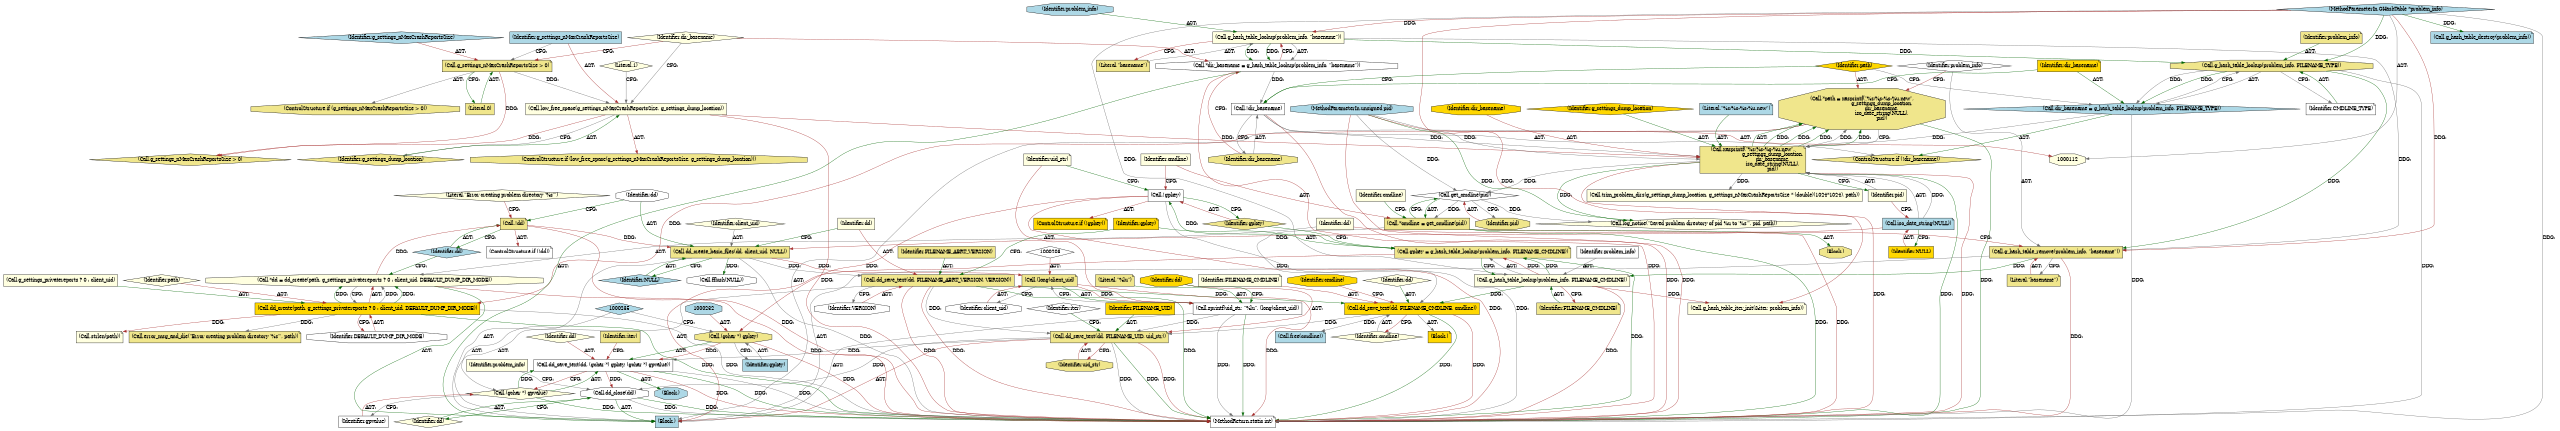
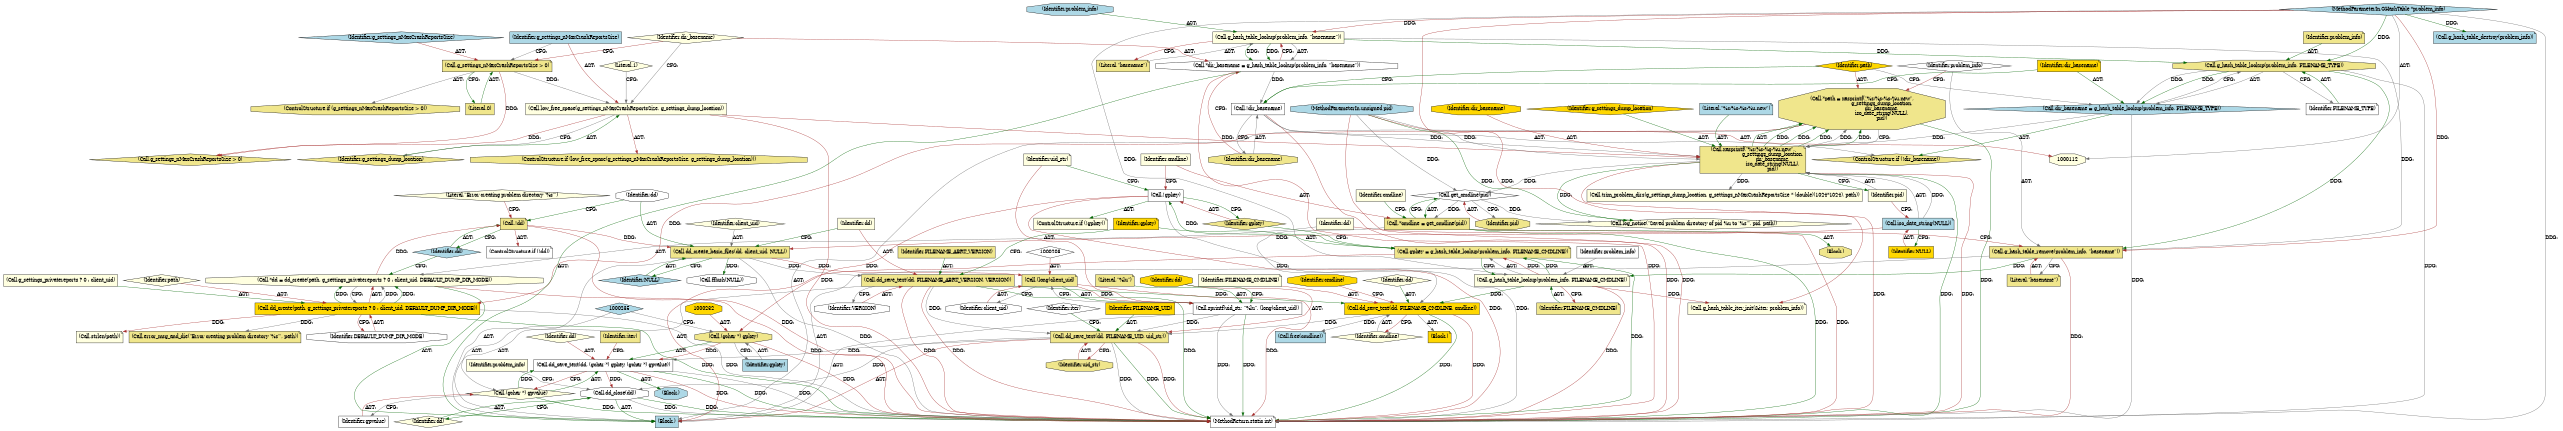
node "(Identifier,CMDLINE_TYPE)": label "(Identifier,CMDLINE_TYPE)" -> "(Identifier,FILENAME_TYPE)"
edge "(Call,!gpkey)" -> "(ControlStructure,if (!gpkey))": color brown -> darkgreen
node "(ControlStructure,if (!gpkey))": fillcolor gold -> lightyellow
node "1000232": fillcolor lightblue -> gold
